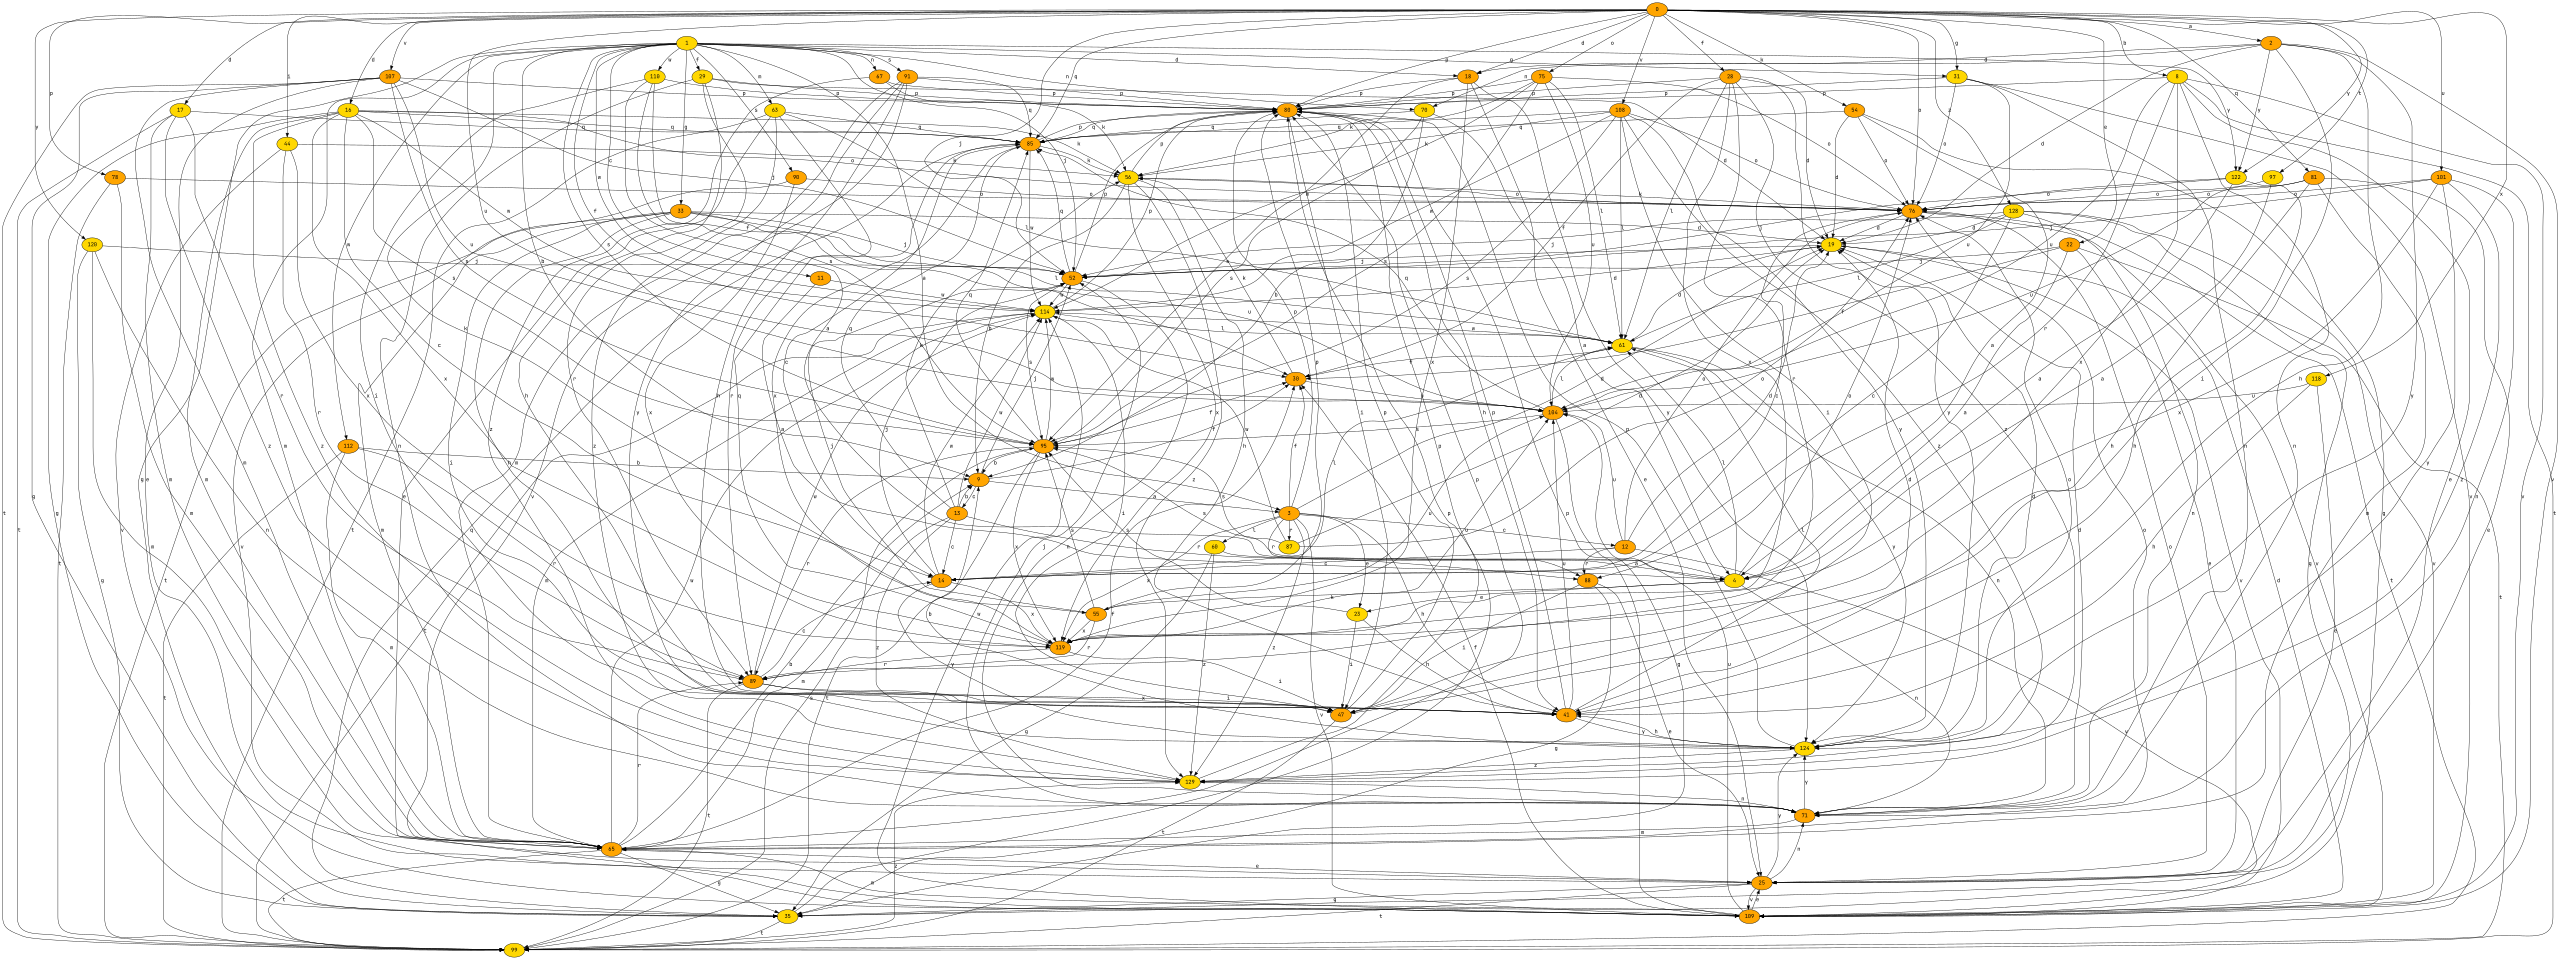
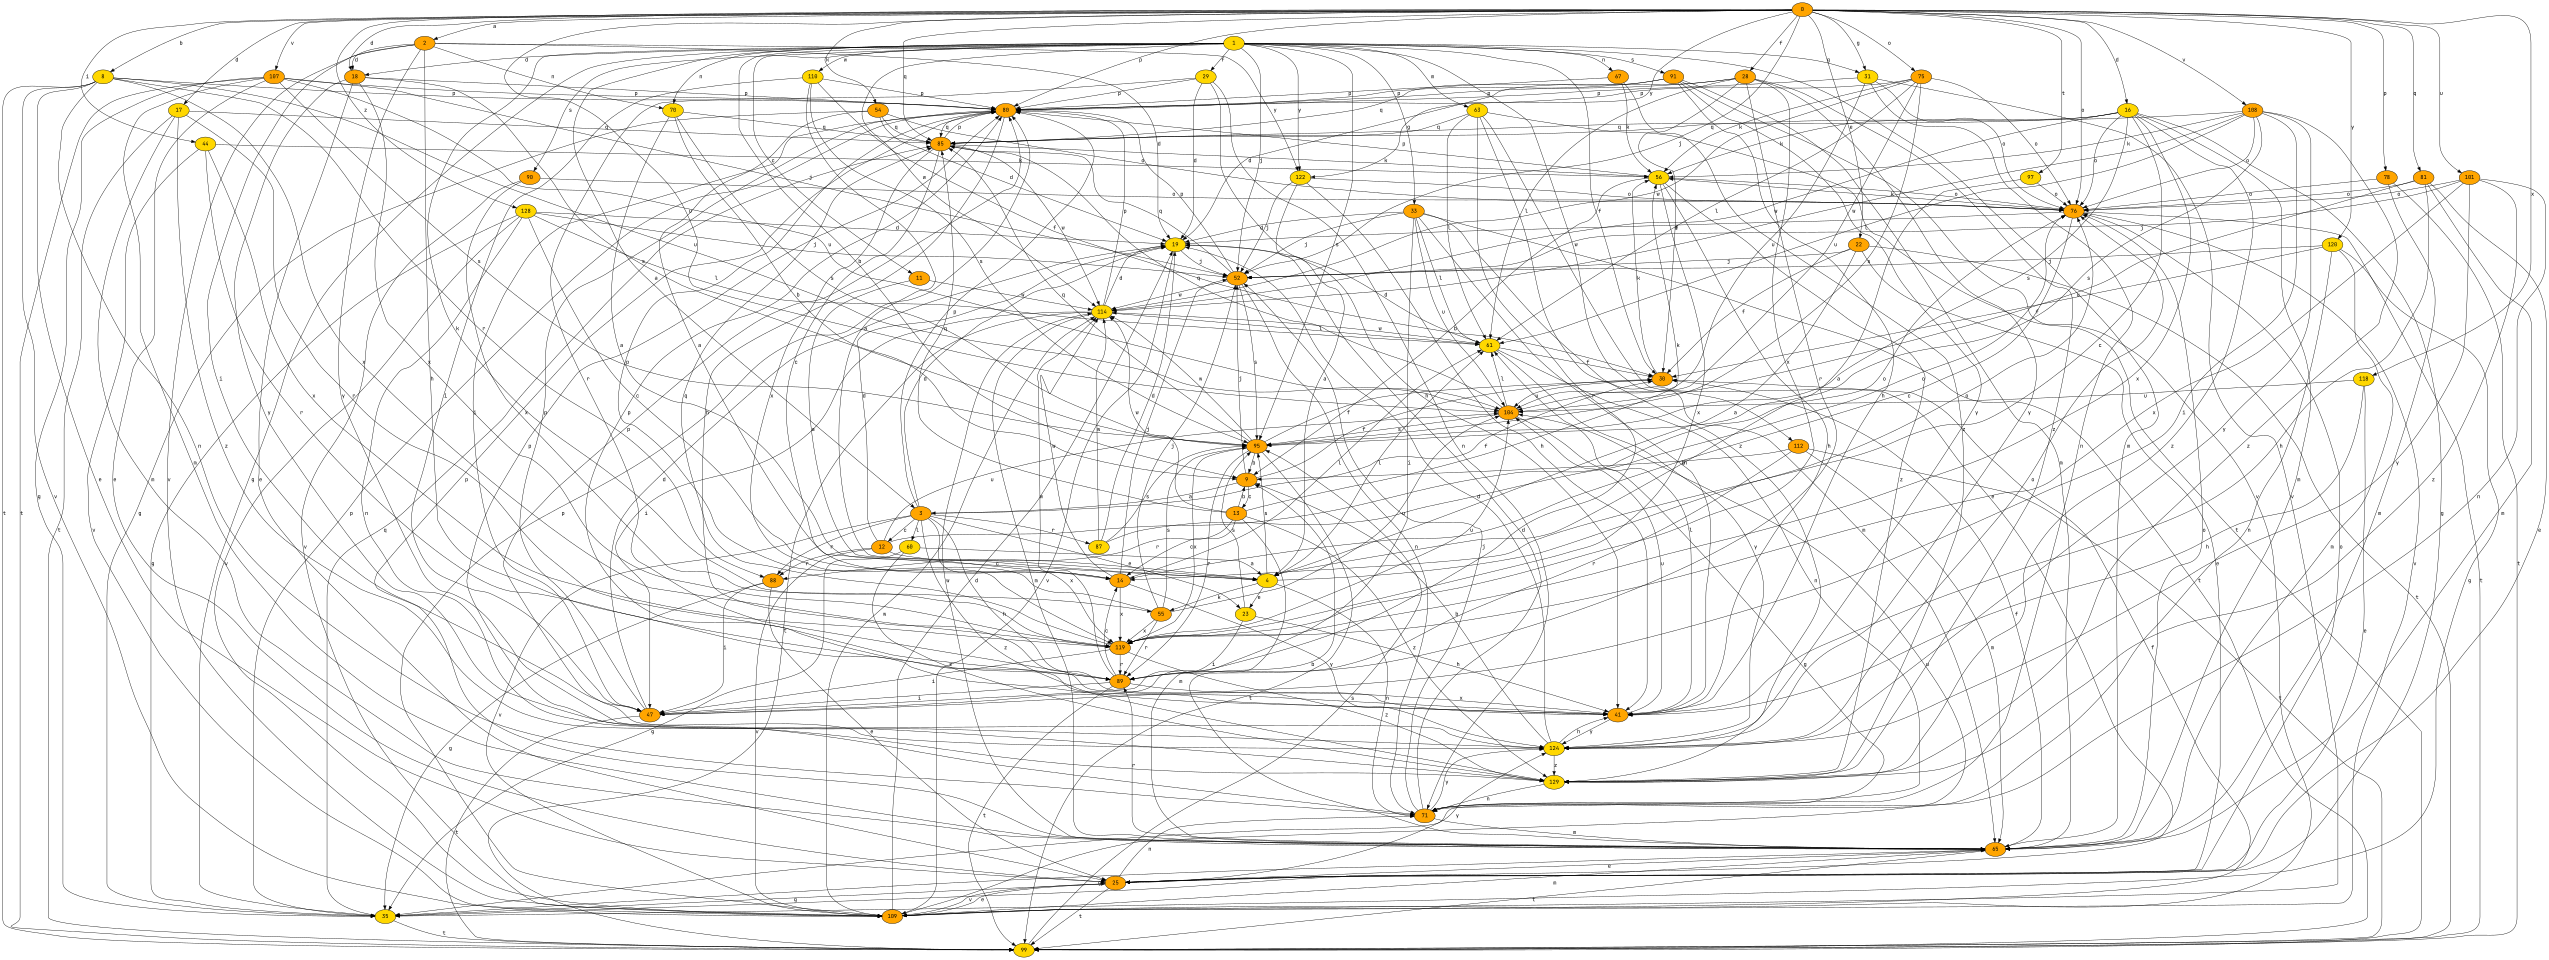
edge "120" -> "30": added, label "f"
edge "99" -> "129": now "119" -> "129"
